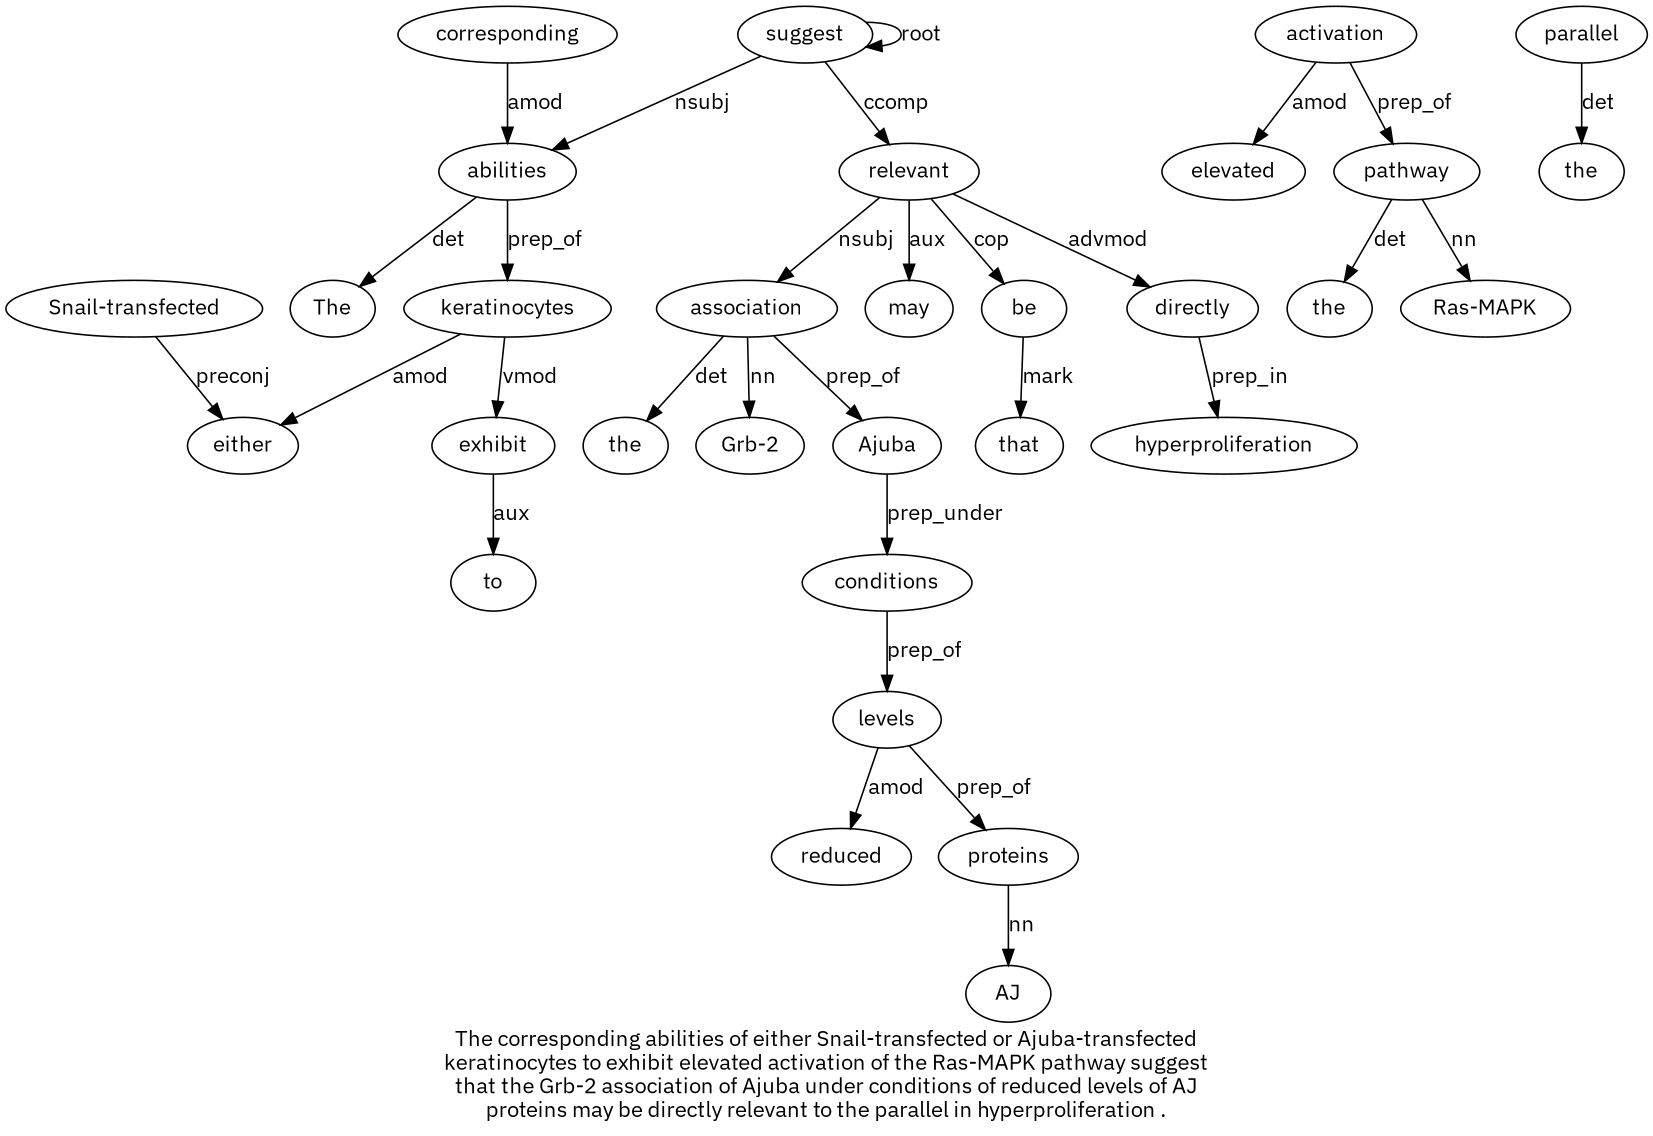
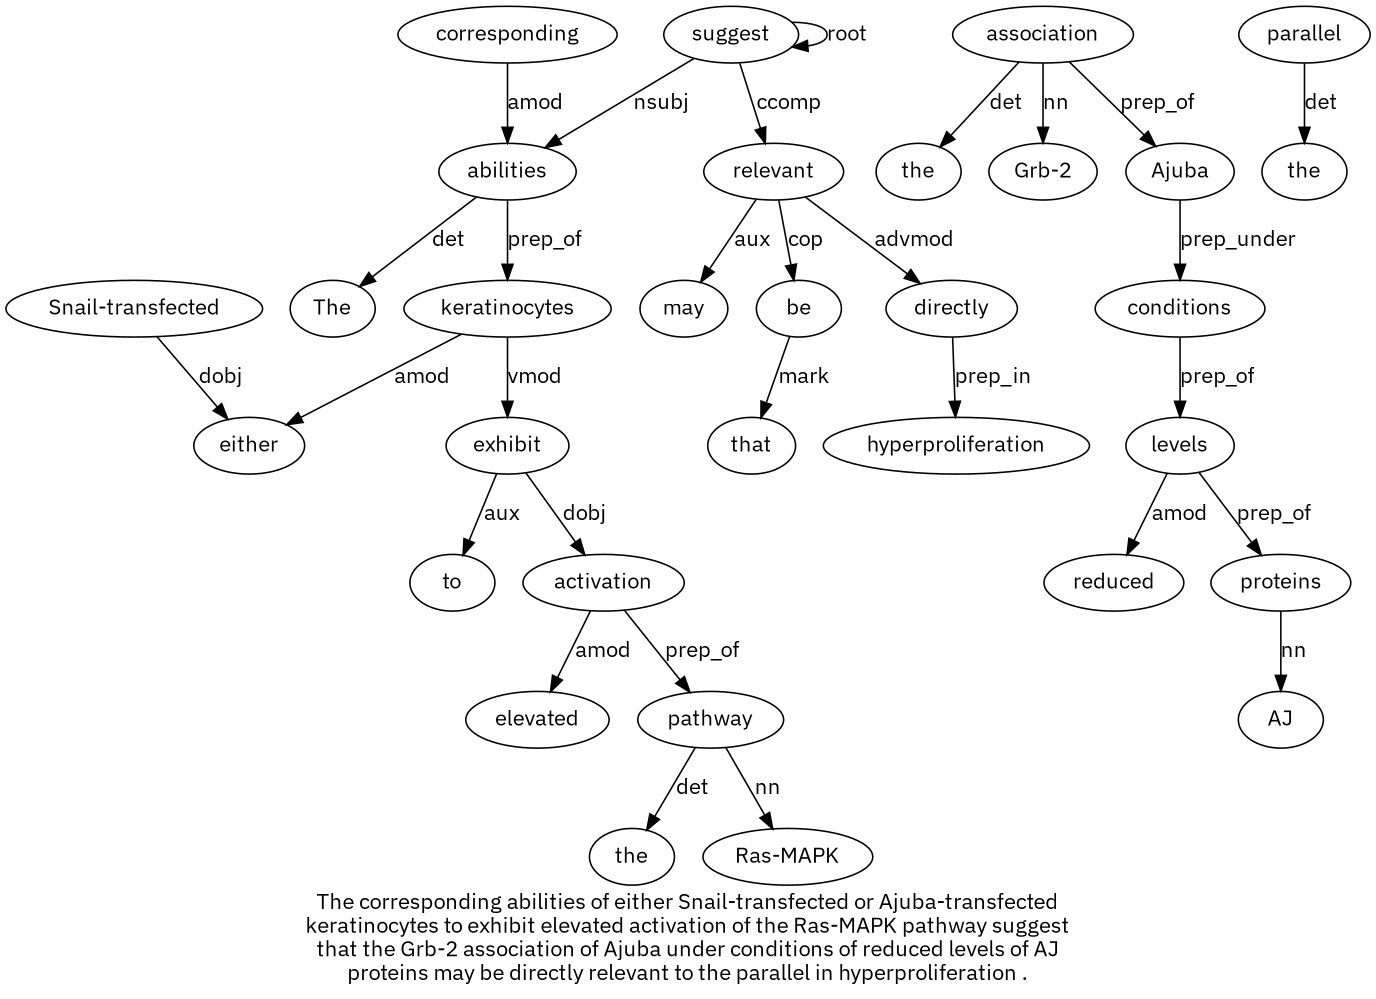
edge "relevant" -> "association": removed, label "nsubj"
edge "Snail-transfected" -> "either": label "preconj" -> "dobj"
edge "exhibit" -> "activation": added, label "dobj"
